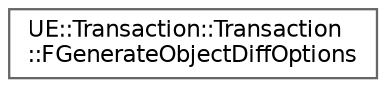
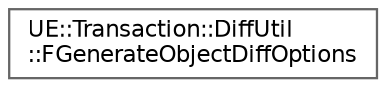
node "UE::Transaction::Transaction ::FGenerateObjectDiffOptions": label "UE::Transaction::Transaction ::FGenerateObjectDiffOptions" -> "UE::Transaction::DiffUtil ::FGenerateObjectDiffOptions"
